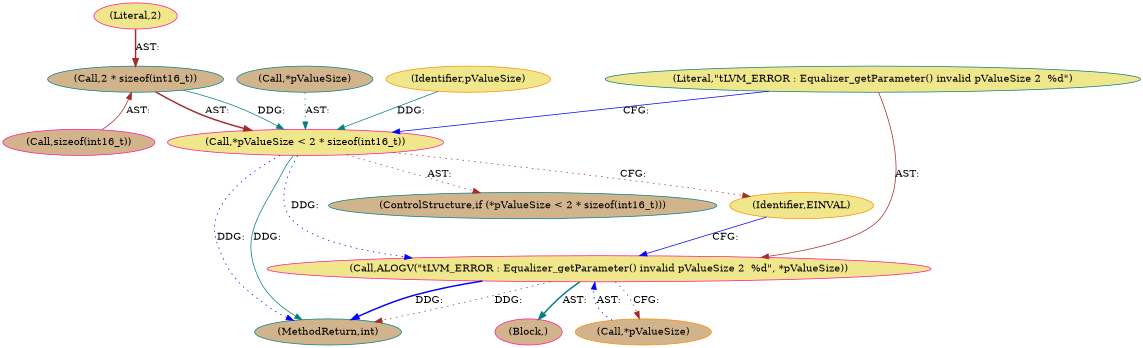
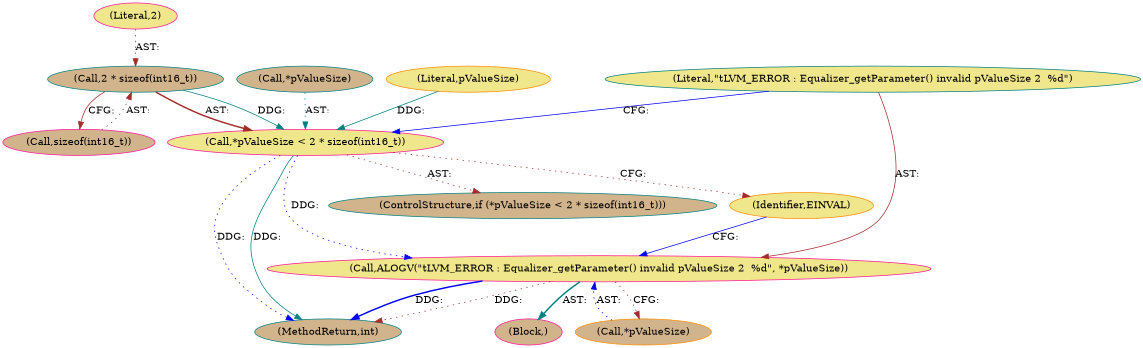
edge "(Literal,2)" -> "(Call,2 * sizeof(int16_t))": style bold -> dotted
node "(Identifier,pValueSize)": label "(Identifier,pValueSize)" -> "(Literal,pValueSize)"
edge "(Call,2 * sizeof(int16_t))" -> "(Call,sizeof(int16_t))": added, label "CFG:"
edge "(Call,sizeof(int16_t))" -> "(Call,2 * sizeof(int16_t))": style solid -> dotted
